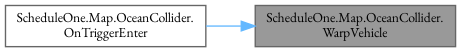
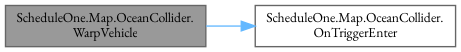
edge "ScheduleOne.Map.OceanCollider. OnTriggerEnter" -> "ScheduleOne.Map.OceanCollider. WarpVehicle": reversed
